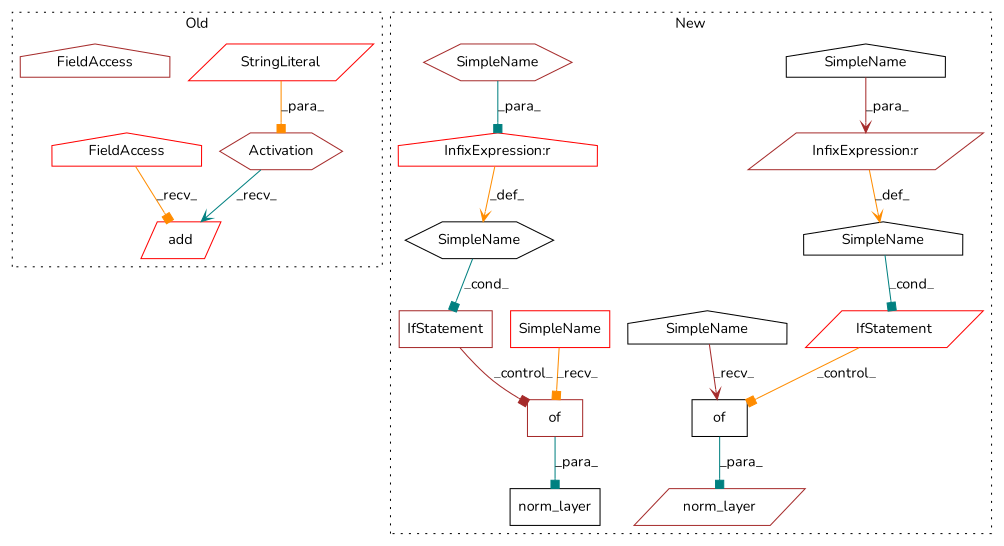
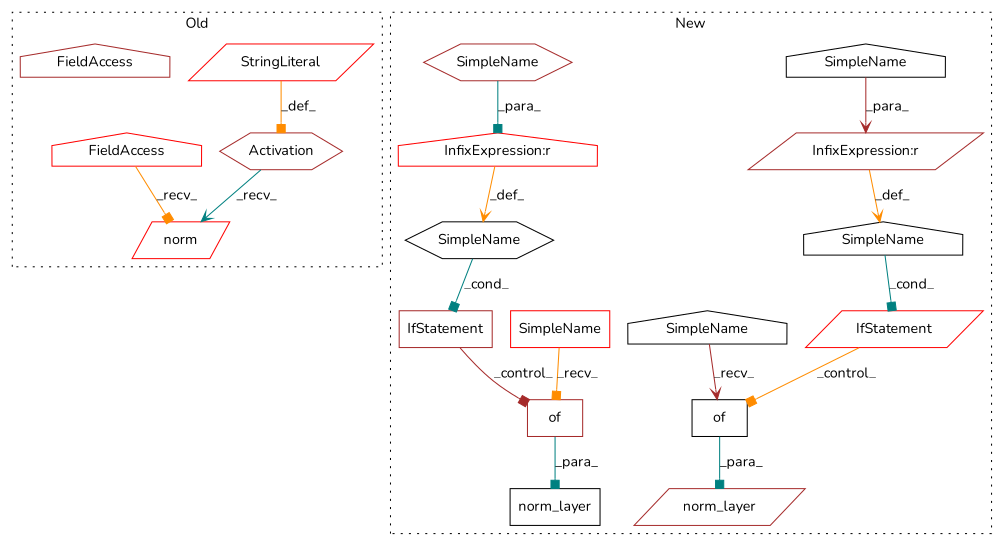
edge "StringLiteral" -> "Activation": label "_para_" -> "_def_"
node "add": label "add" -> "norm"
